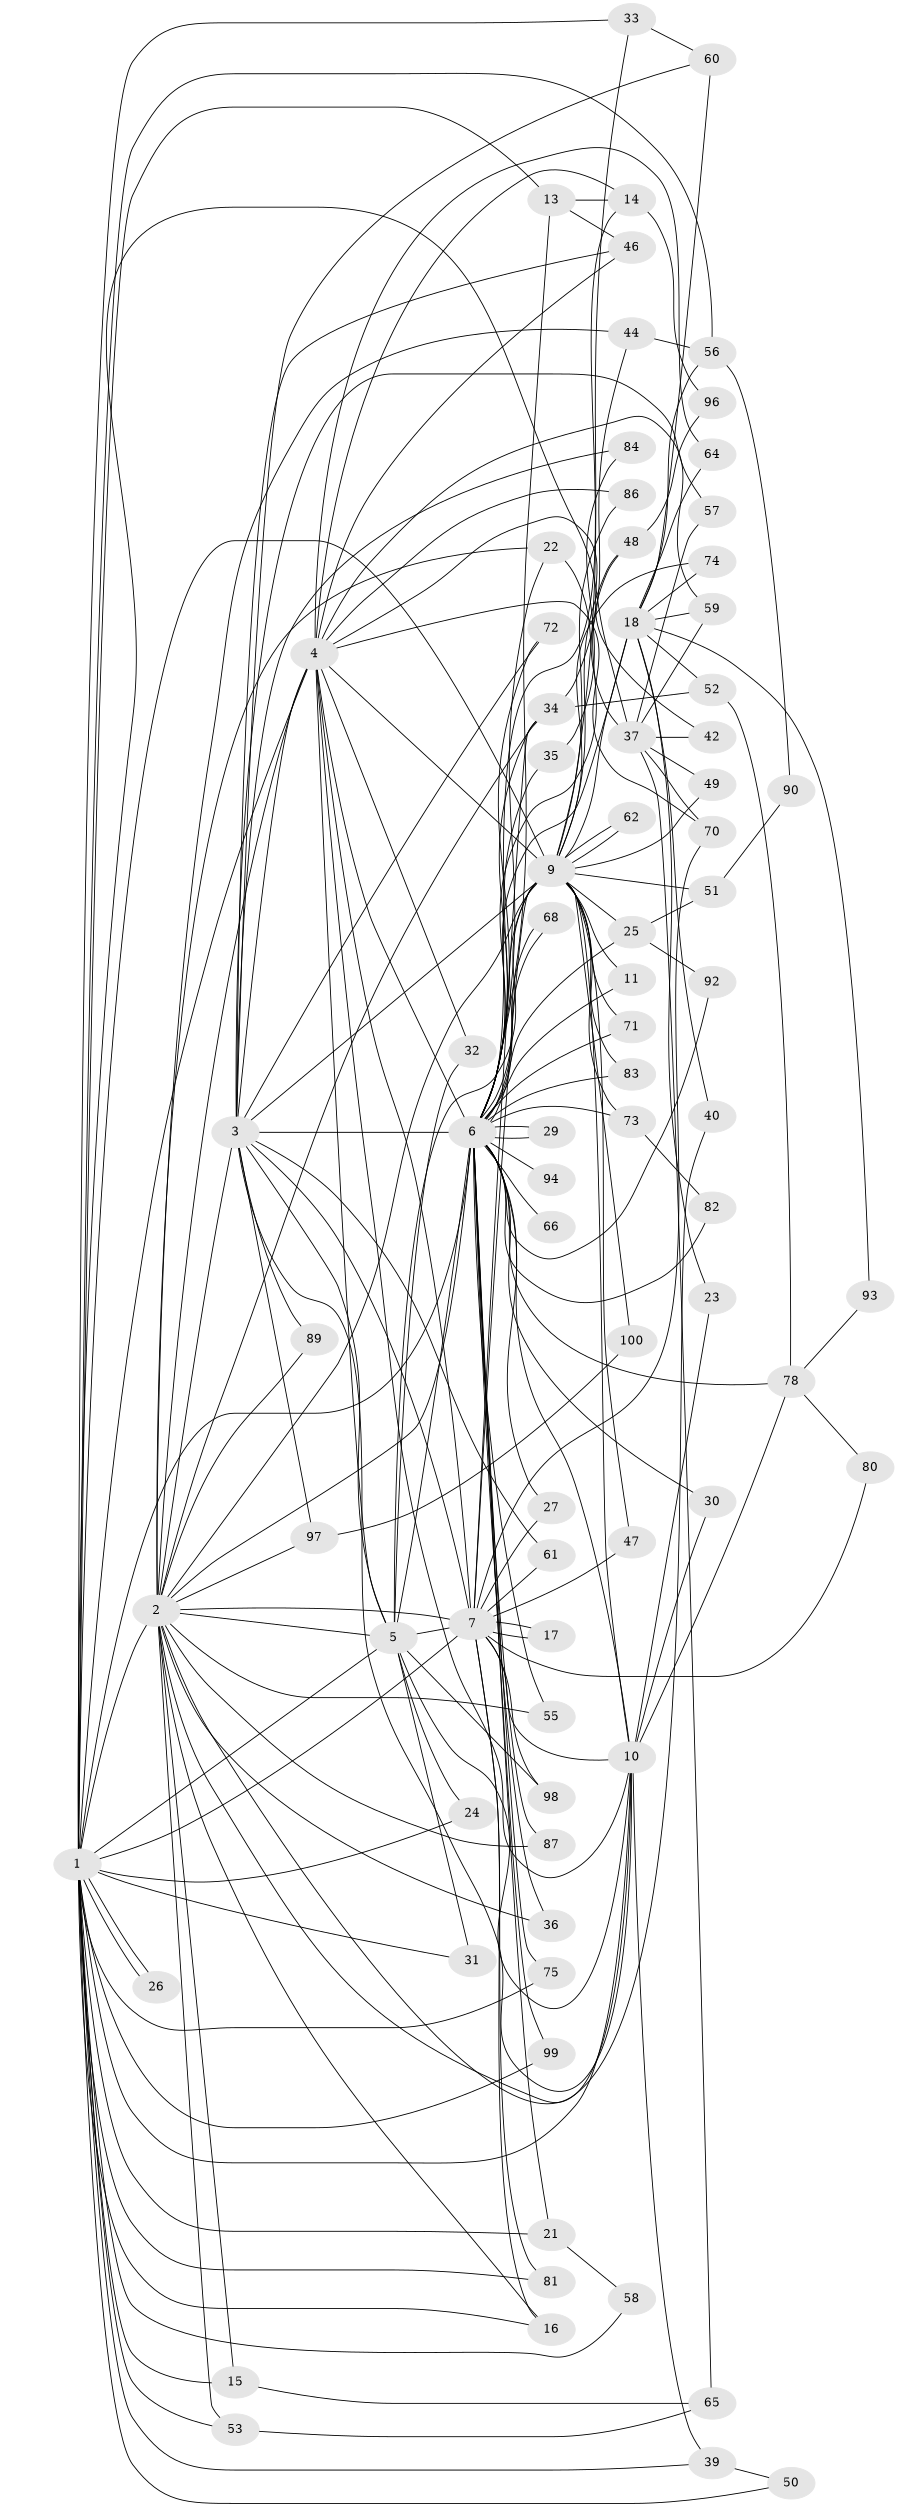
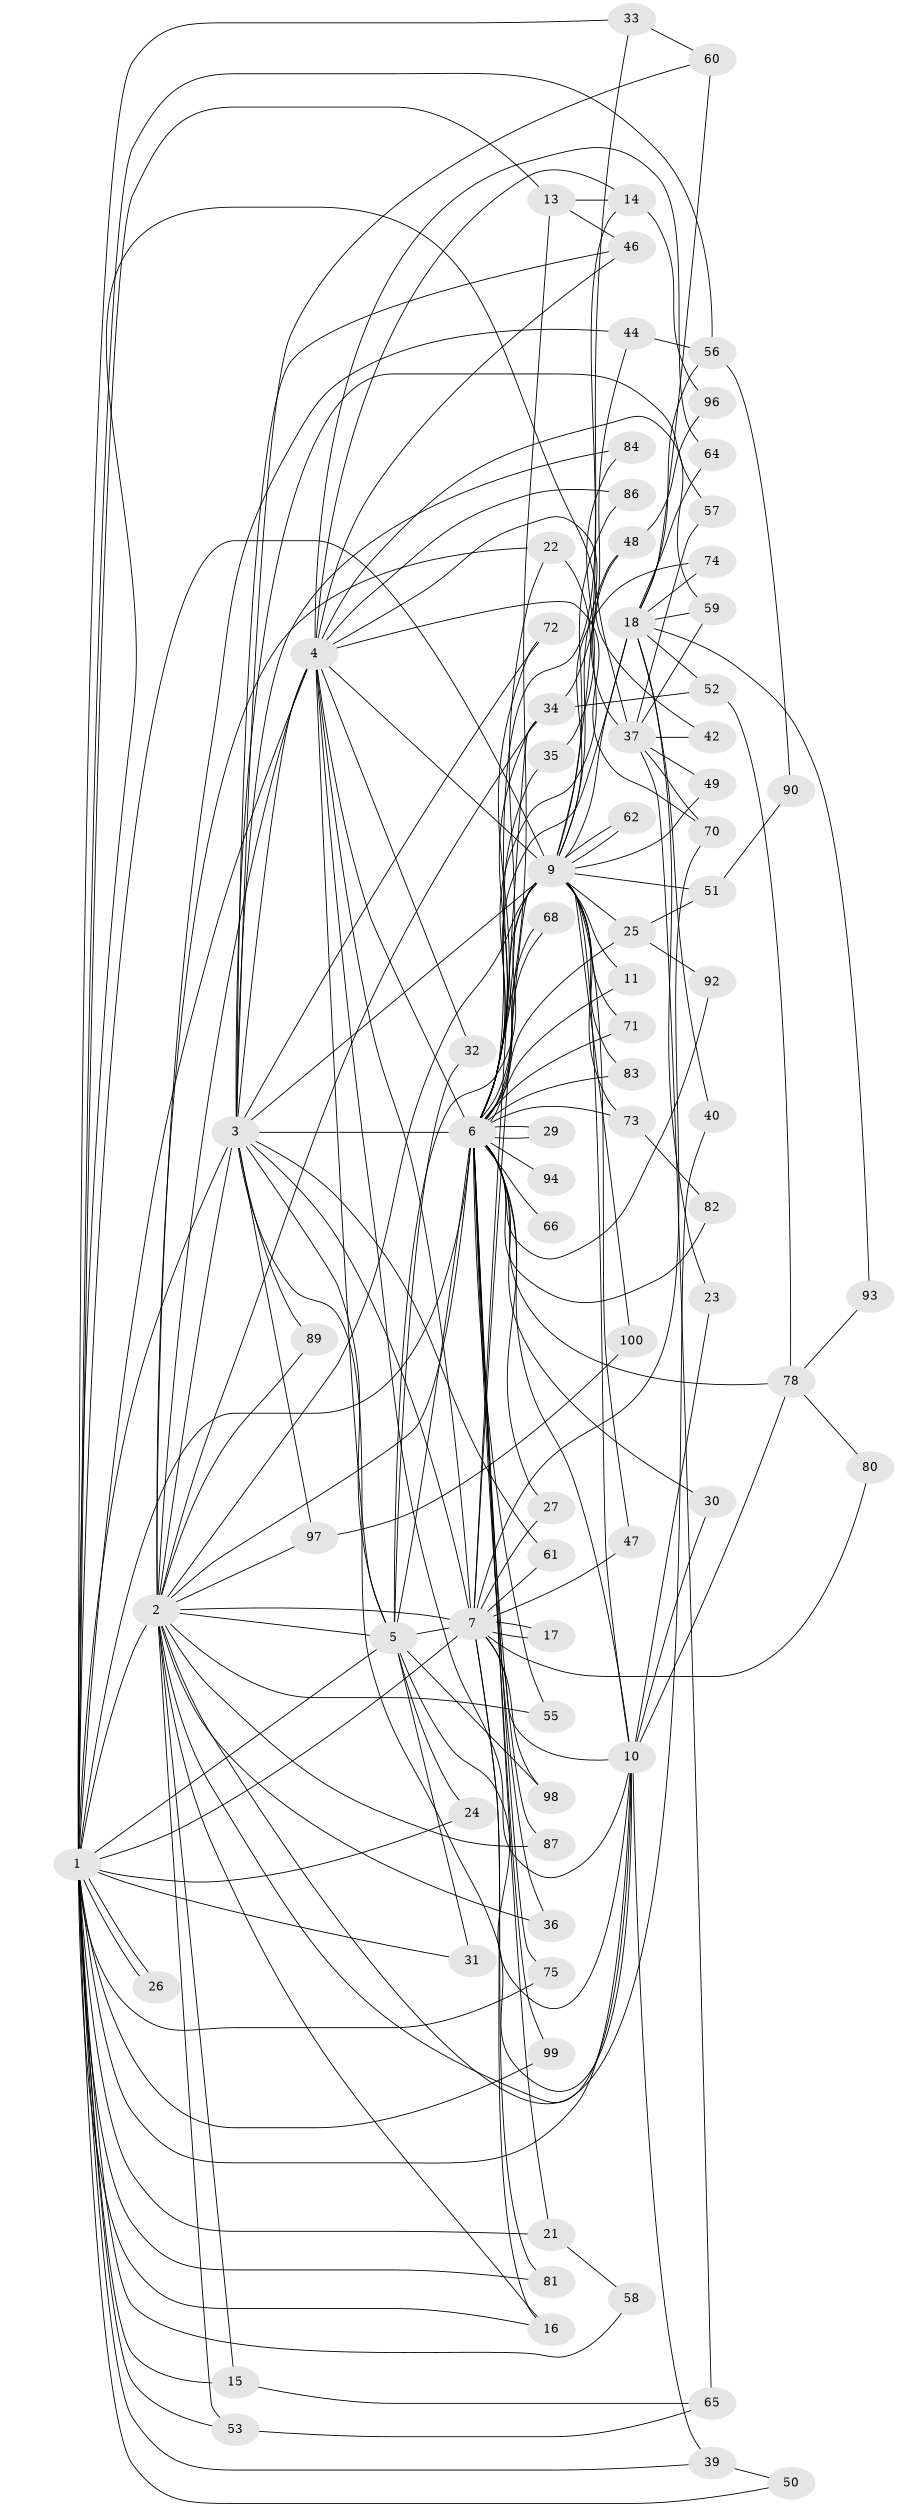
edge "3" -- "1": added
